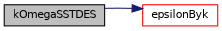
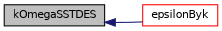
edge "kOmegaSSTDES" -> "epsilonByk": reversed
